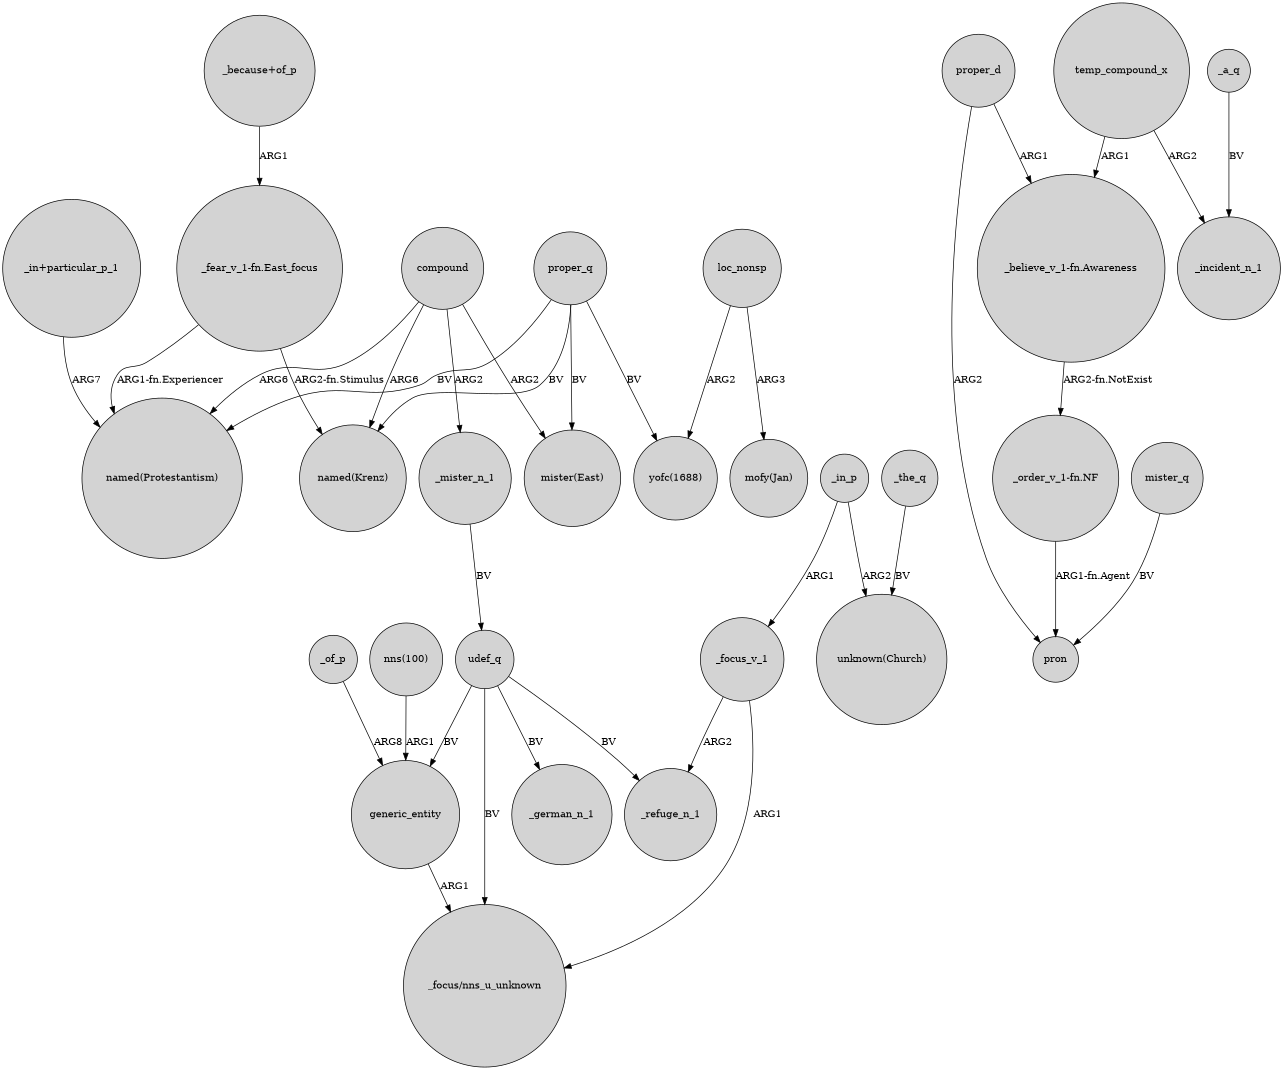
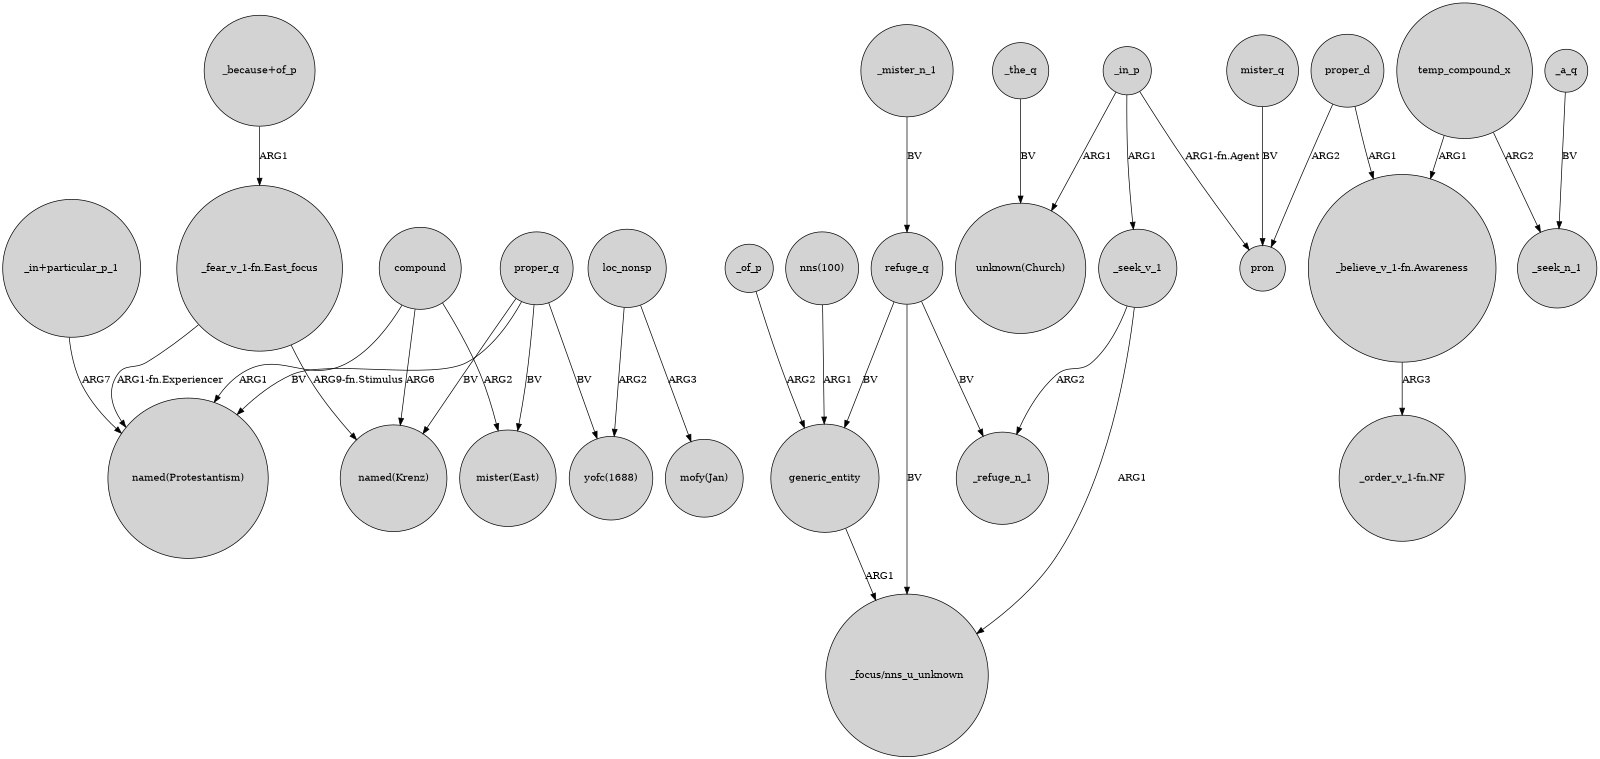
node "_incident_n_1": label "_incident_n_1" -> "_seek_n_1"
edge "compound" -> "_mister_n_1": removed, label "ARG2"
edge "compound" -> "named(Protestantism)": label "ARG6" -> "ARG1"
edge "_fear_v_1-fn.East_focus" -> "named(Krenz)": label "ARG2-fn.Stimulus" -> "ARG9-fn.Stimulus"
edge "_believe_v_1-fn.Awareness" -> "_order_v_1-fn.NF": label "ARG2-fn.NotExist" -> "ARG3"
edge "_in_p" -> "unknown(Church)": label "ARG2" -> "ARG1"
edge "_order_v_1-fn.NF" -> "pron": now "_in_p" -> "pron"
node "udef_q": label "udef_q" -> "refuge_q"
node "_focus_v_1": label "_focus_v_1" -> "_seek_v_1"
edge "_of_p" -> "generic_entity": label "ARG8" -> "ARG2"
node "_german_n_1": removed
